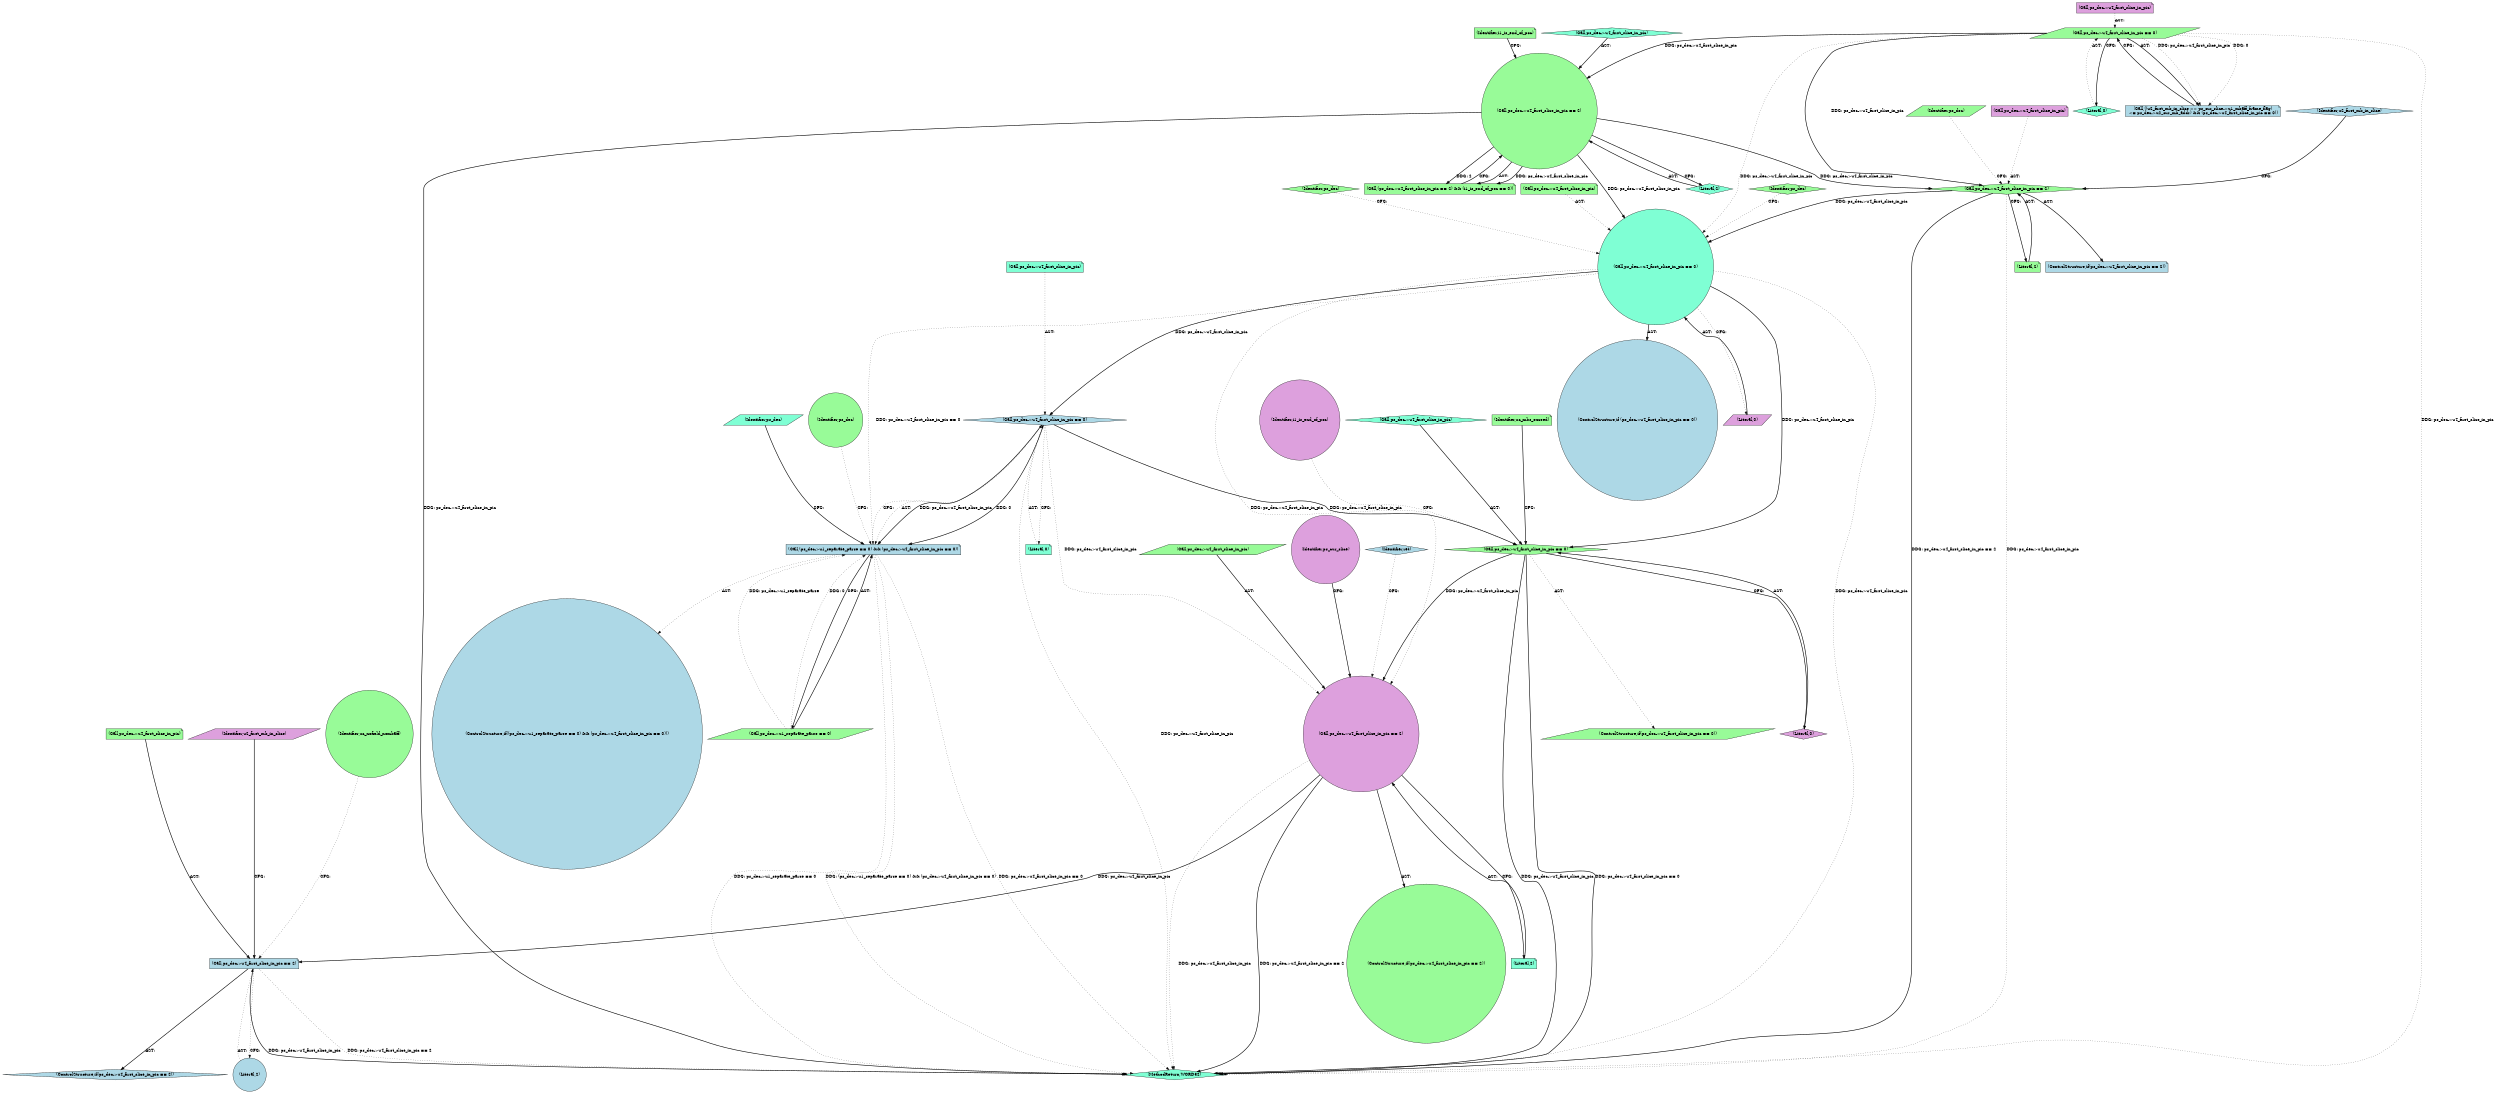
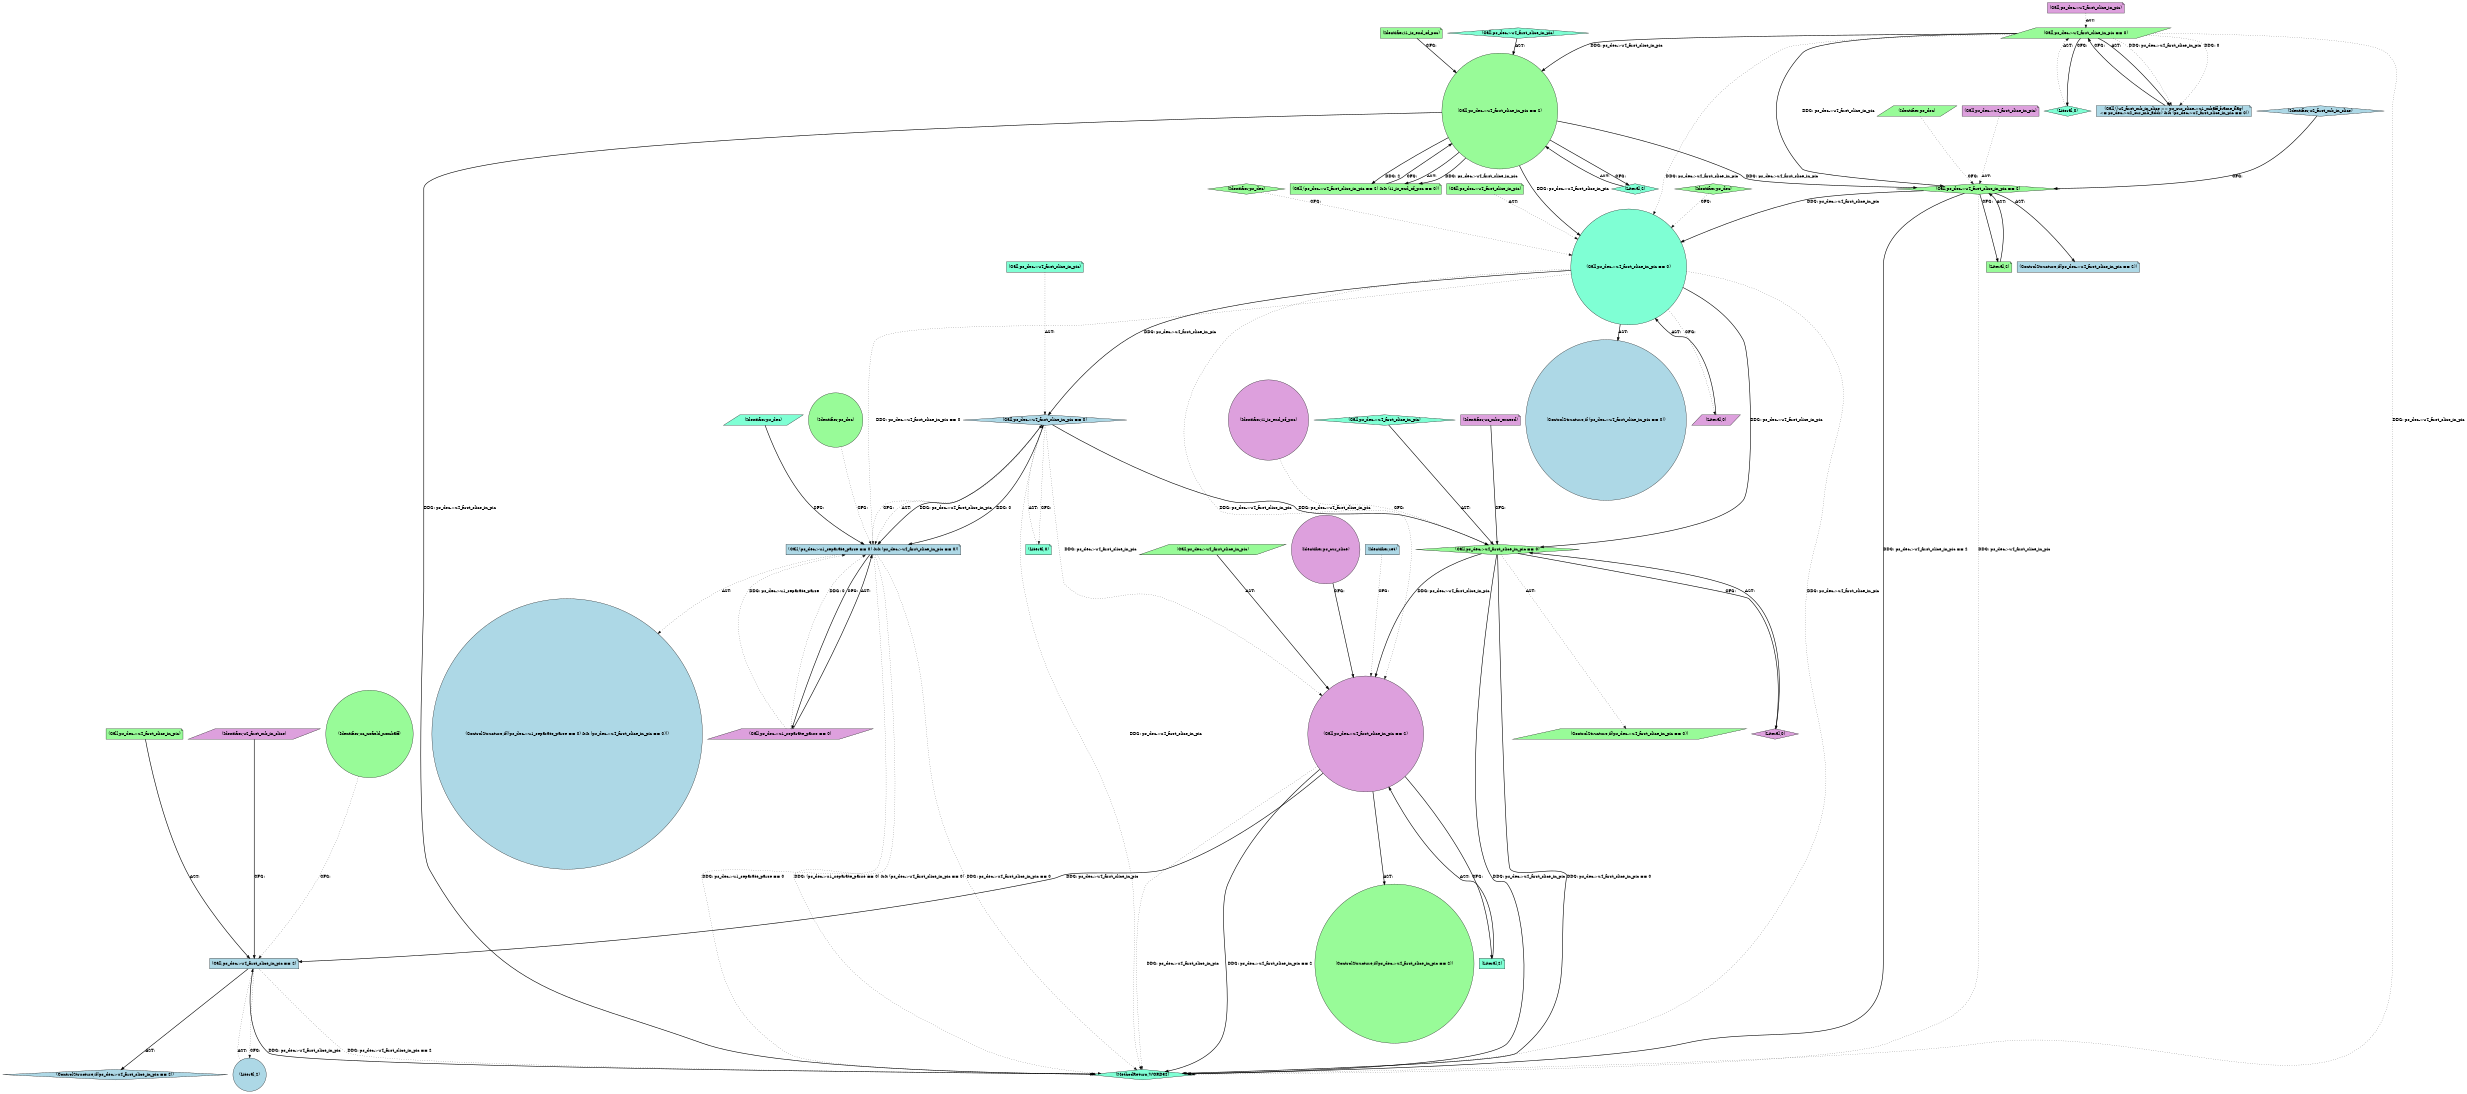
node "(Identifier,uc_mbs_exceed)": fillcolor palegreen -> plum
node "(Identifier,ret)": shape diamond -> note
node "(Call,ps_dec->u1_separate_parse == 0)": fillcolor palegreen -> plum
